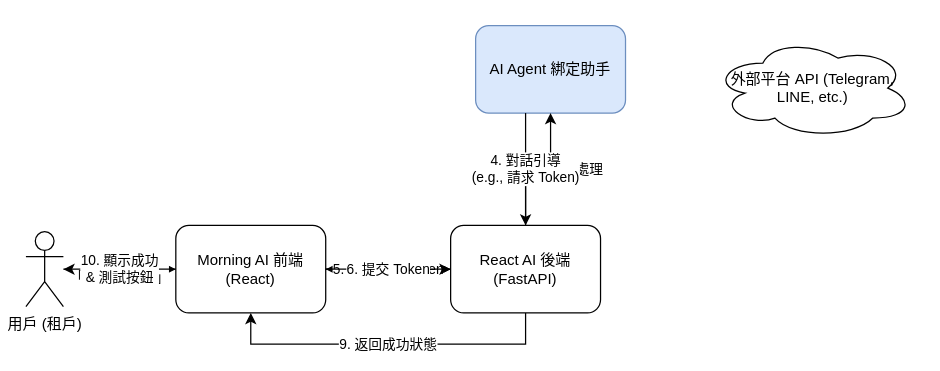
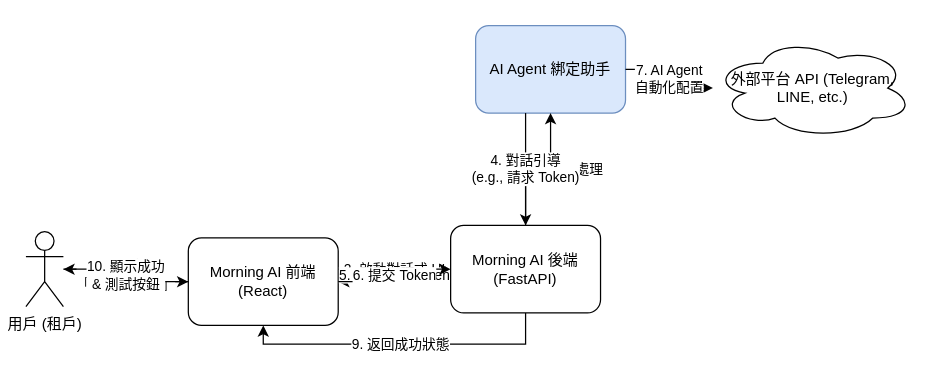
edge "AI Agent 綁定助手" -> "外部平台 API (Telegram, LINE, etc.)": added, label "7. AI Agent 自動化配置"
node "Morning AI 前端 (React)": moved (251, 269) -> (263, 282)
node "React AI 後端 (FastAPI)": label "React AI 後端 (FastAPI)" -> "Morning AI 後端 (FastAPI)"
